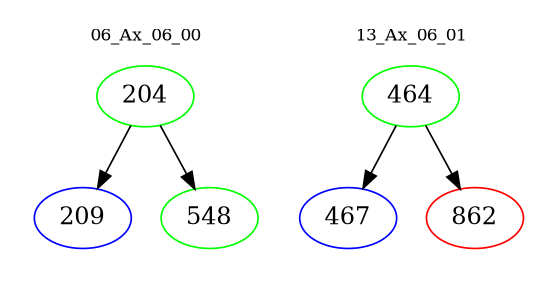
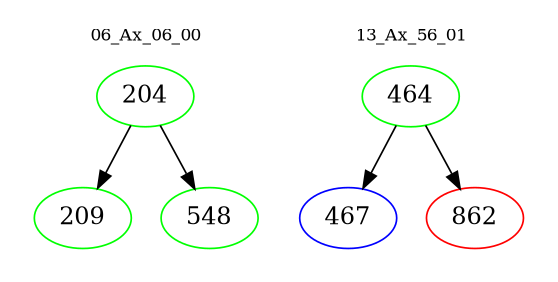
cluster "13_Ax_06_01": label "13_Ax_06_01" -> "13_Ax_56_01"
node "209": color blue -> green
